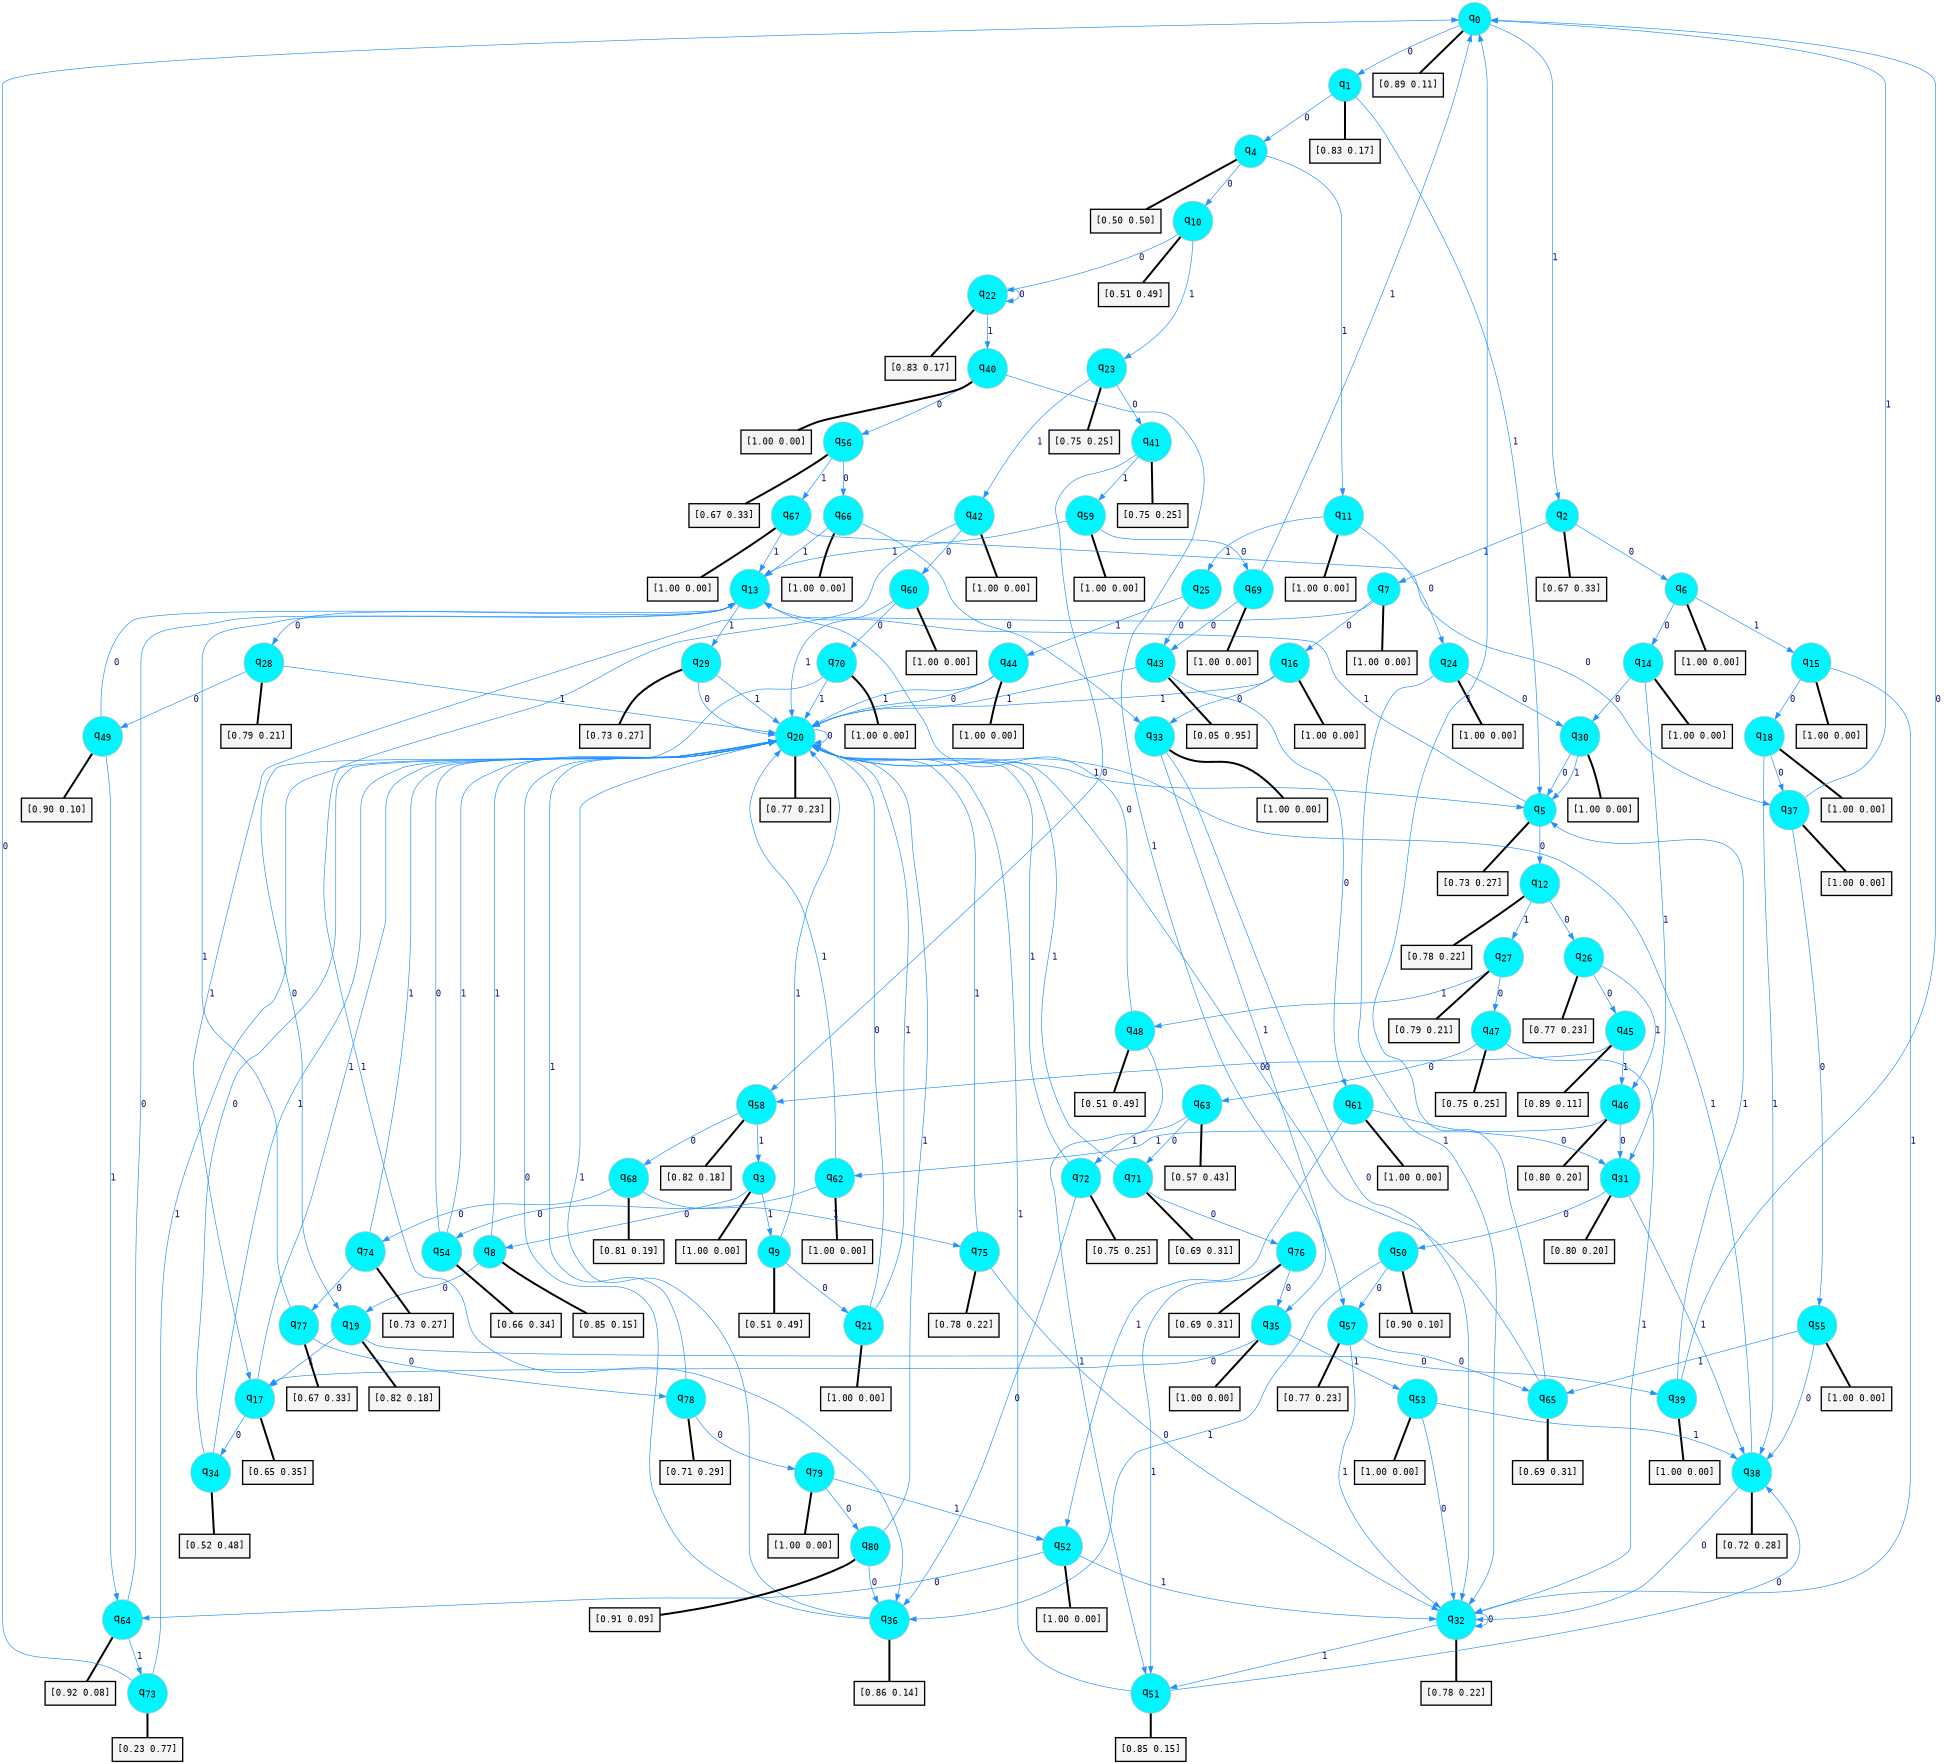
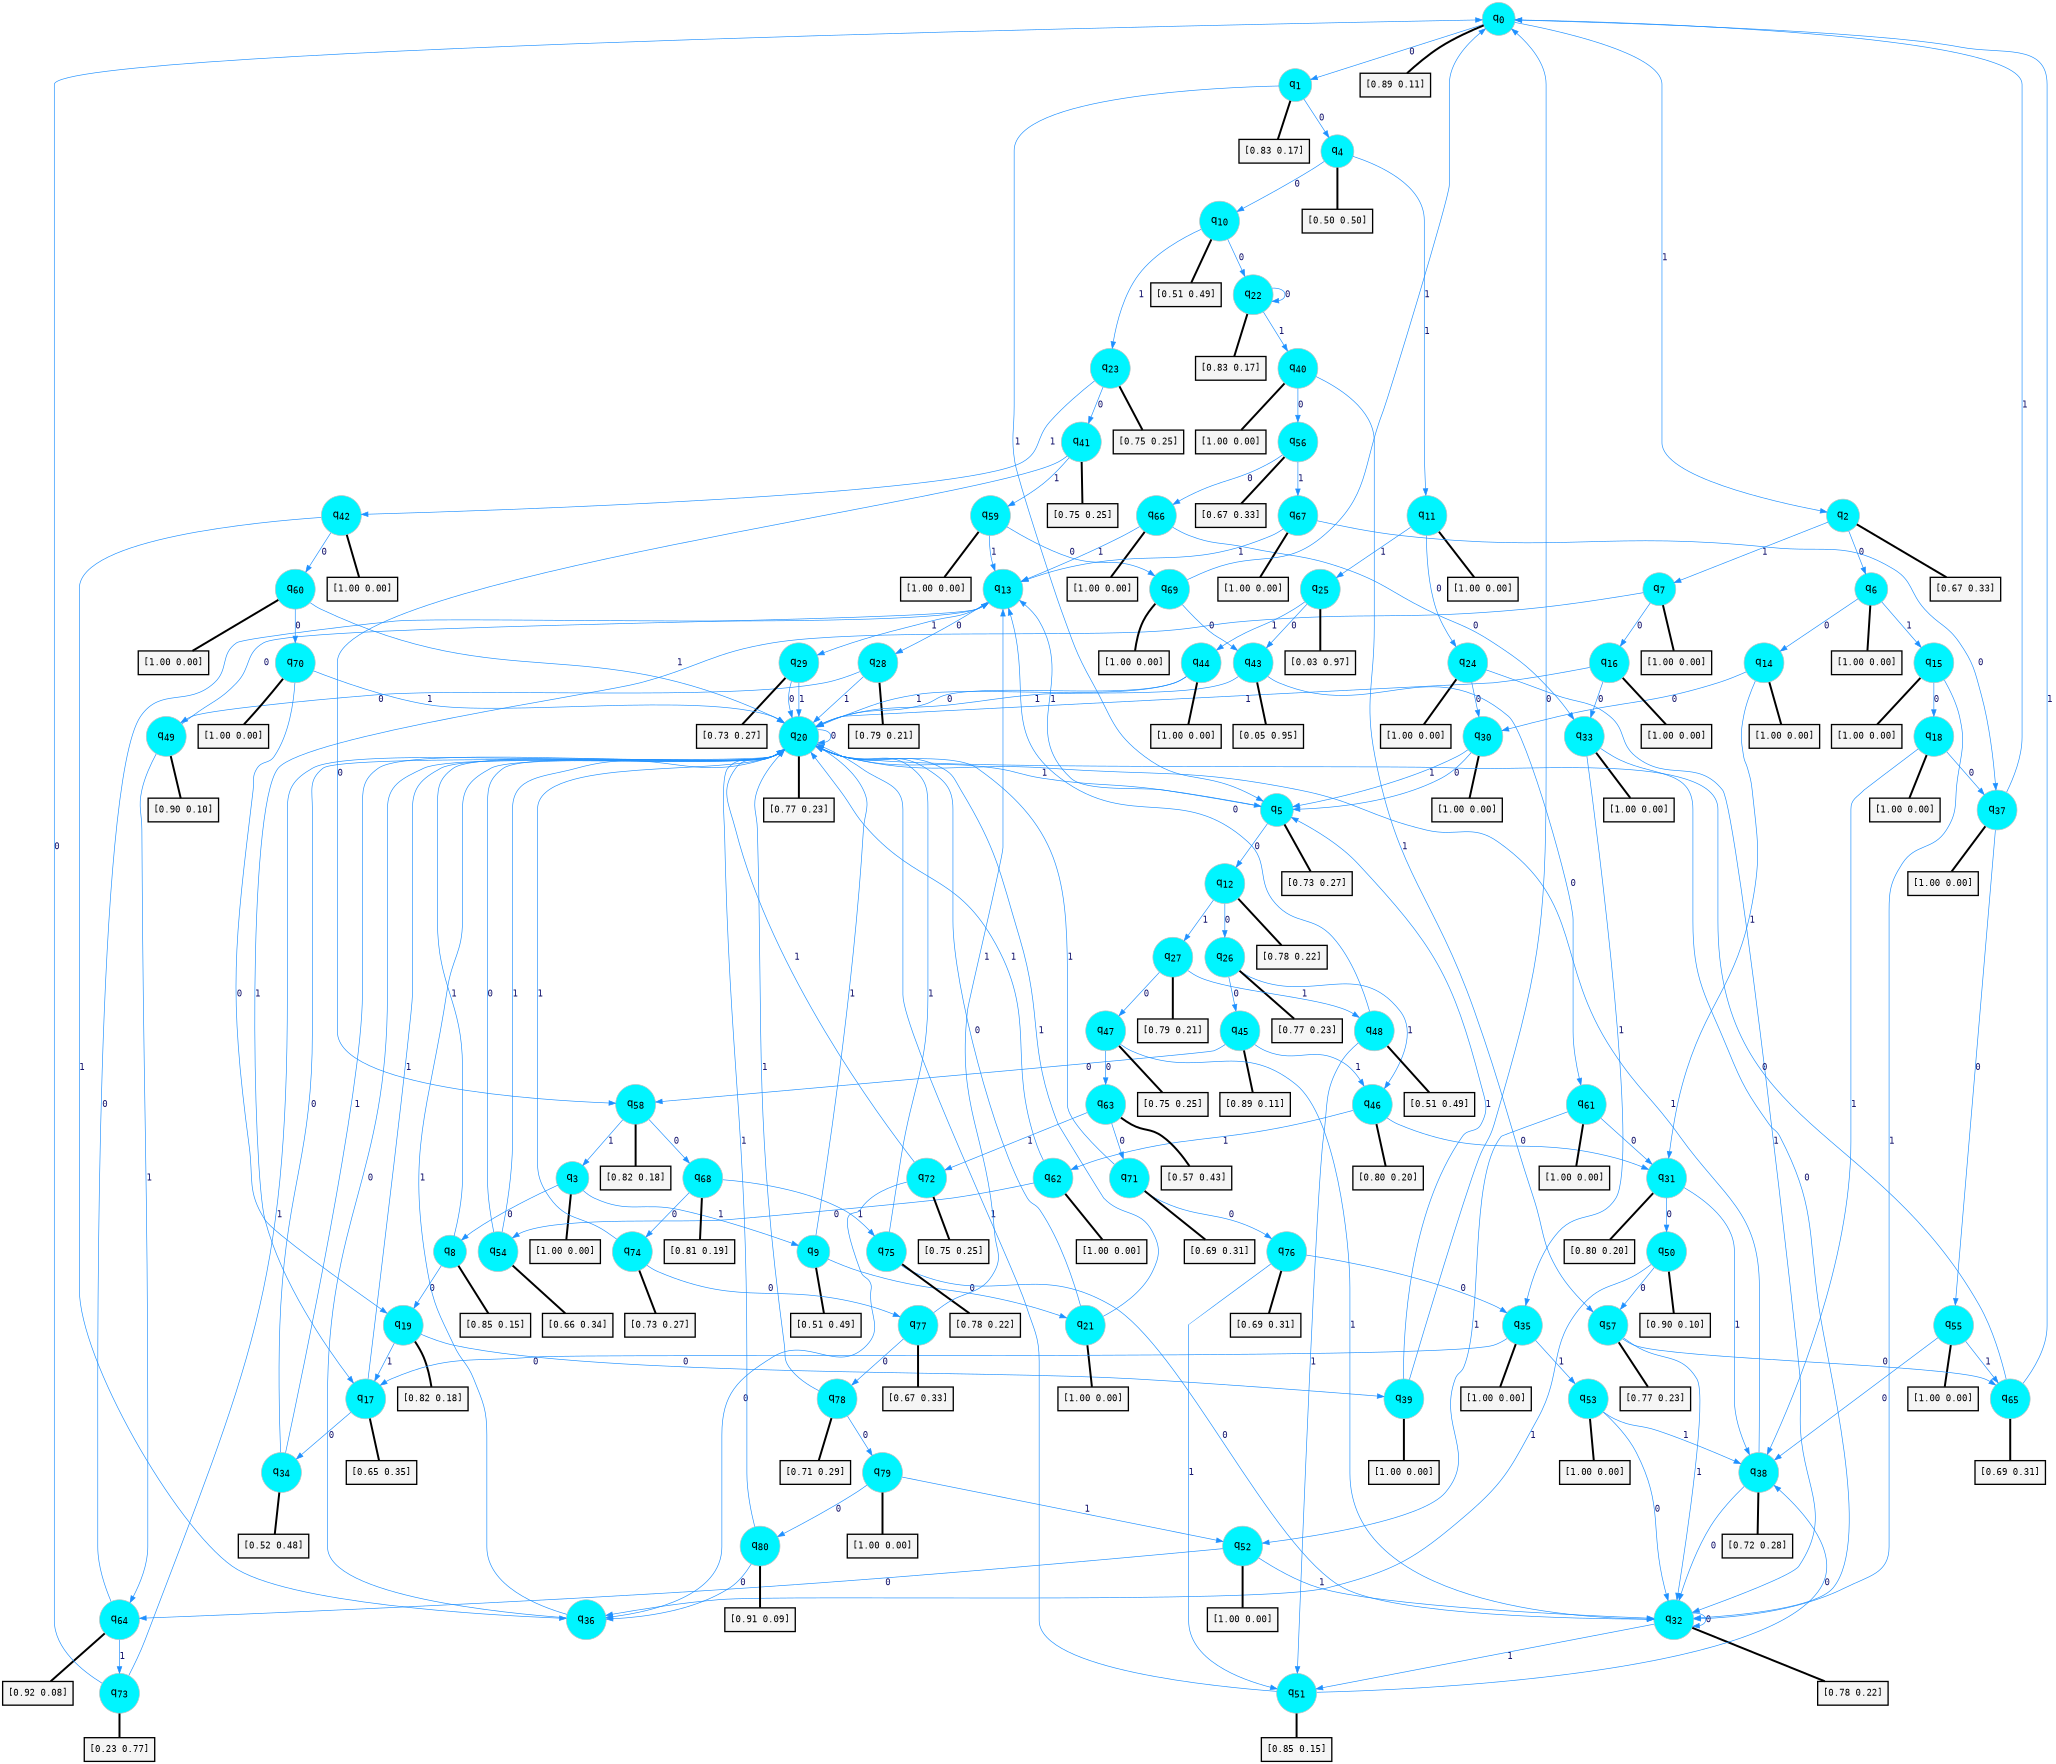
node "[0.03 0.97]": added
node "[0.86 0.14]": removed
